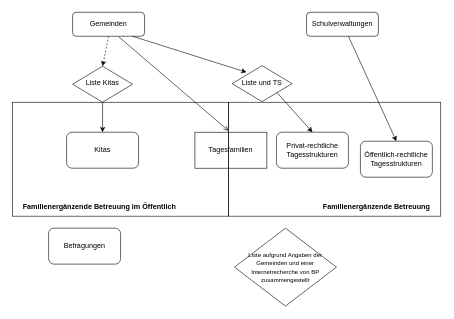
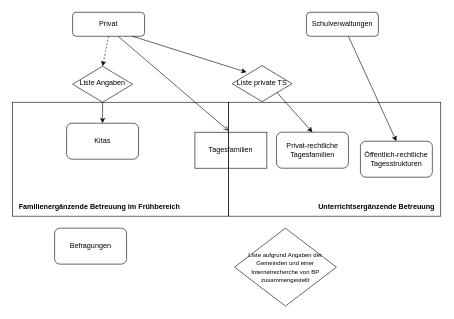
node "Gemeinden": label "Gemeinden" -> "Privat"
node "Liste Kitas": label "Liste Kitas" -> "Liste Angaben"
node "Liste und TS": label "Liste und TS" -> "Liste private TS"
node "Kitas": moved (102, 150) -> (102, 141)
node "Privat-rechtliche Tagesstrukturen": label "Privat-rechtliche Tagesstrukturen" -> "Privat-rechtliche Tagesfamilien"
node "Familienergänzende Betreuung im Öffentlich": label "Familienergänzende Betreuung im Öffentlich" -> "Familienergänzende Betreuung im Frühbereich"
node "Familienergänzende Betreuung": label "Familienergänzende Betreuung" -> "Unterrichtsergänzende Betreuung"
node "Befragungen": moved (84, 246) -> (90, 246)
